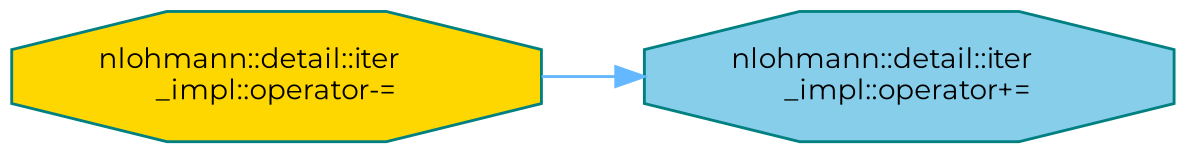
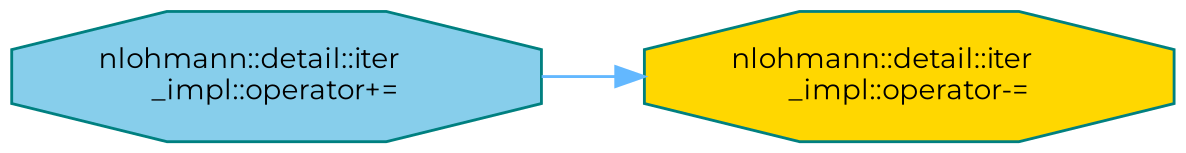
edge "nlohmann::detail::iter _impl::operator-=" -> "nlohmann::detail::iter _impl::operator+=": reversed
